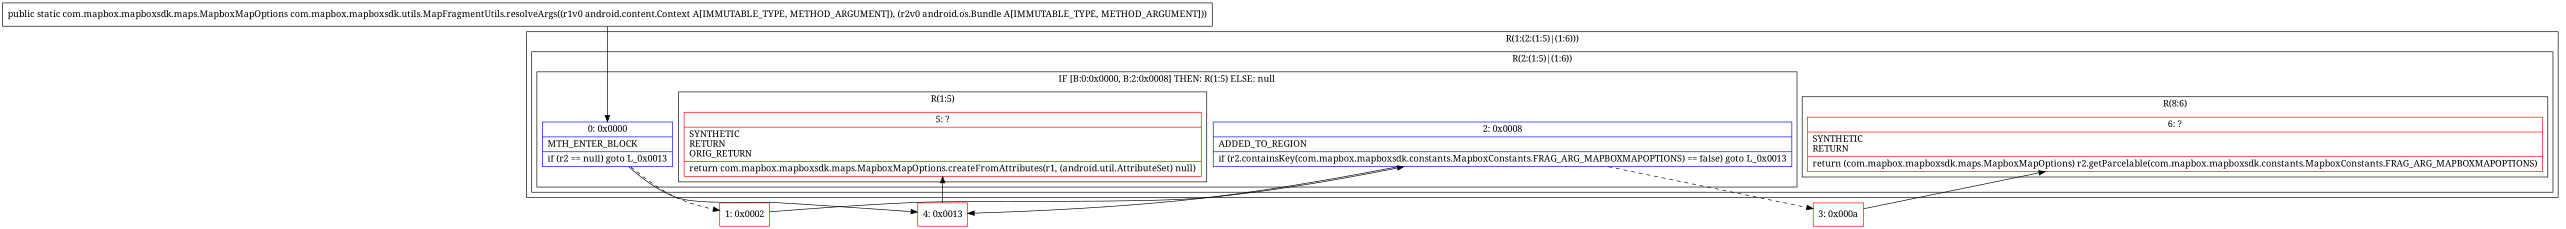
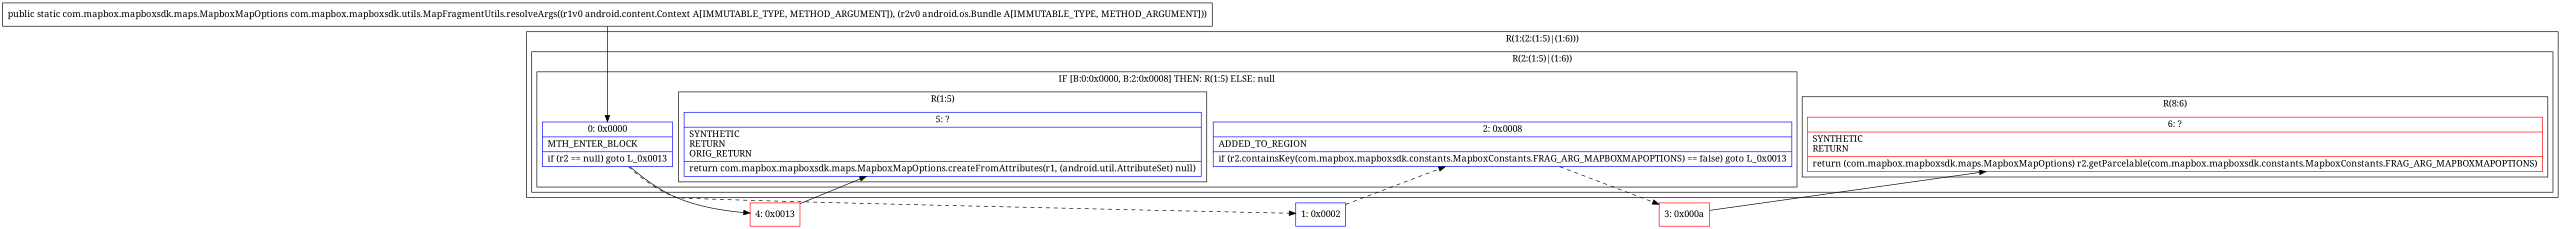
node "5: ?": color red -> blue
edge "1: 0x0002" -> "2: 0x0008": style solid -> dashed
edge "2: 0x0008" -> "4: 0x0013": removed
node "1: 0x0002": color red -> blue
